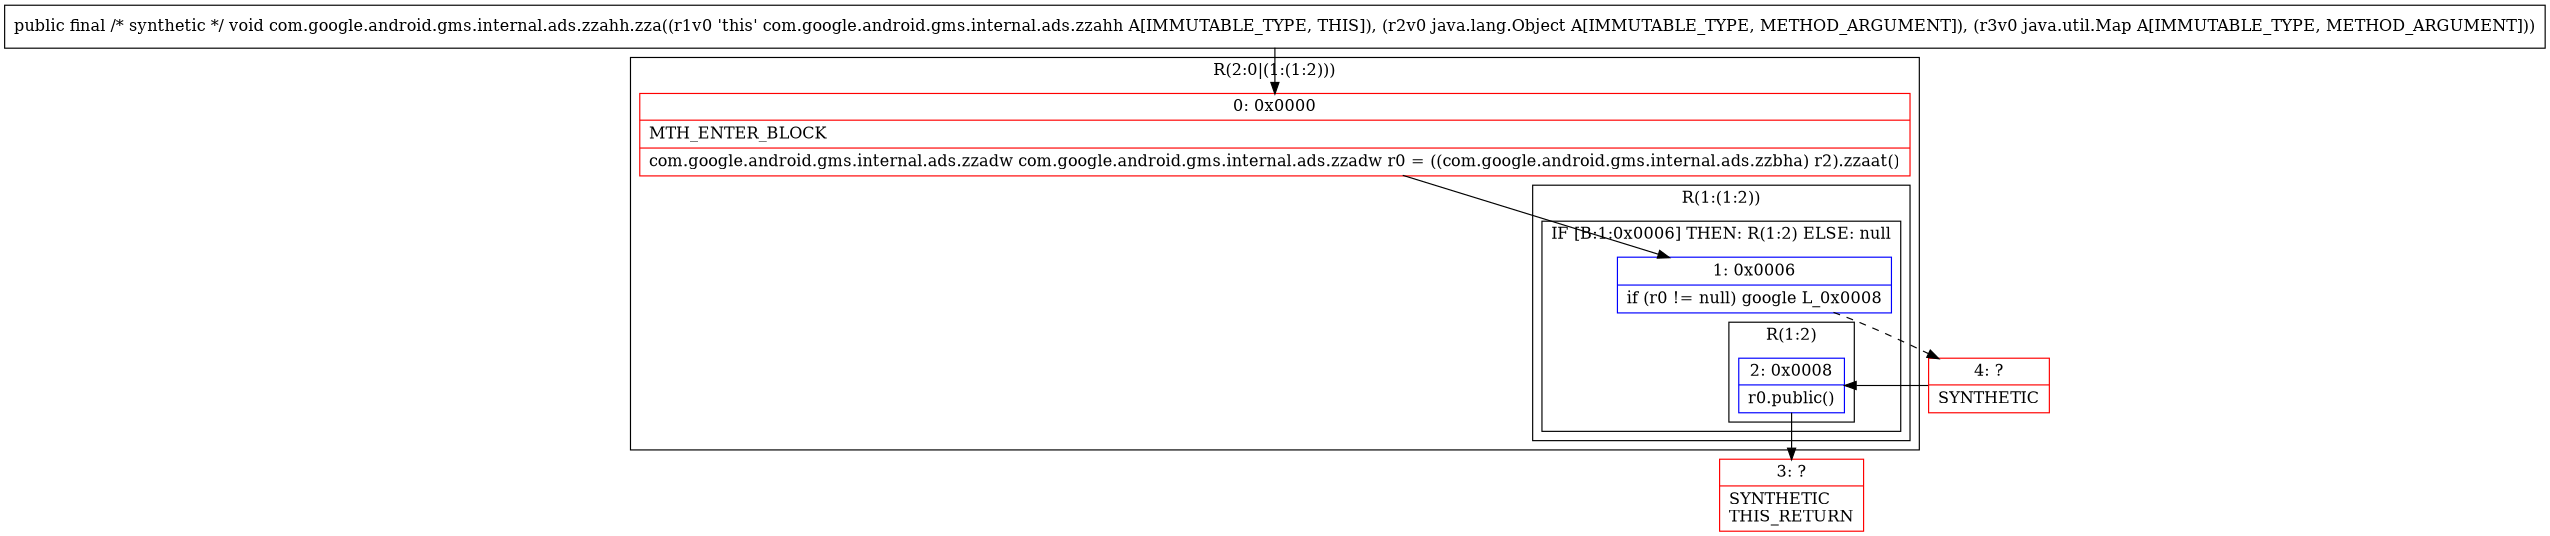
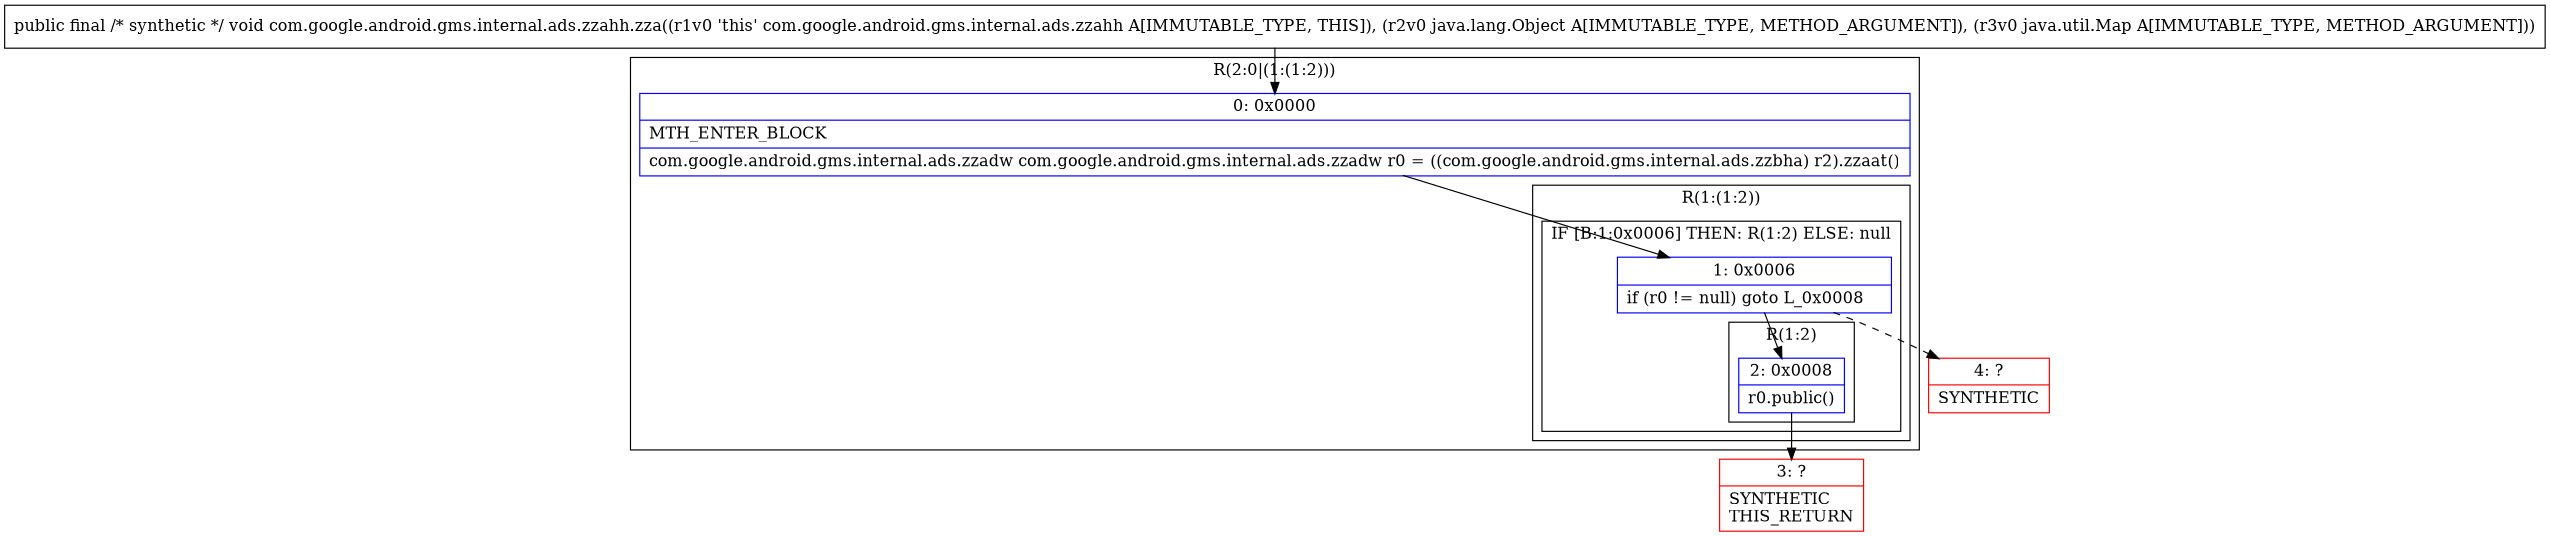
node "0: 0x0000": color red -> blue
node "1: 0x0006": text "if (r0 != null) google L_0x0008" -> "if (r0 != null) goto L_0x0008"
edge "4: ?" -> "2: 0x0008": now "1: 0x0006" -> "2: 0x0008"
